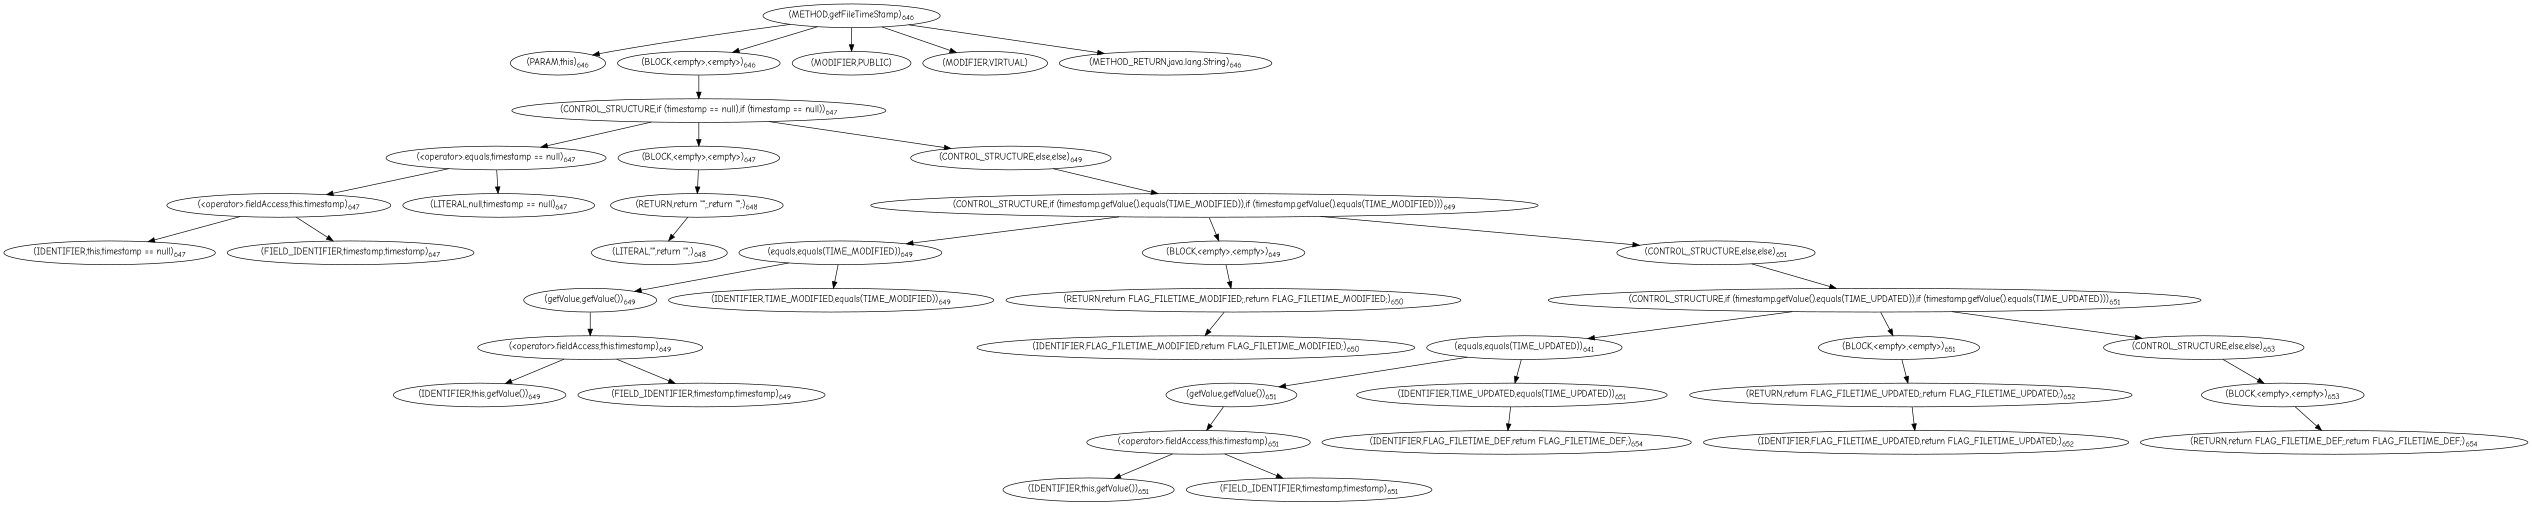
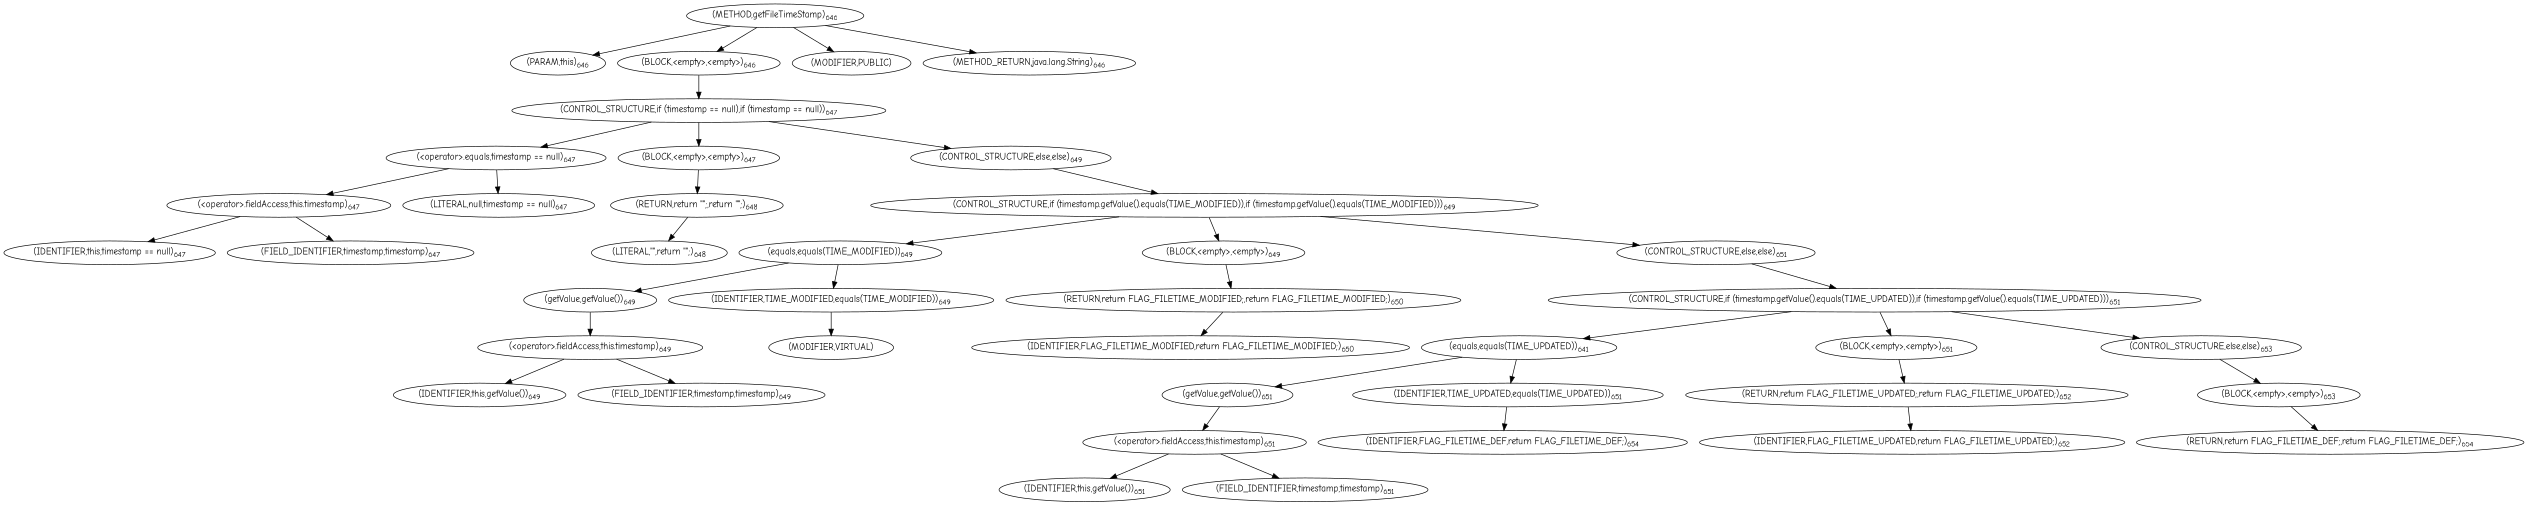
edge "(METHOD,getFileTimeStamp)" -> "(MODIFIER,VIRTUAL)": now "(IDENTIFIER,TIME_MODIFIED,equals(TIME_MODIFIED))" -> "(MODIFIER,VIRTUAL)"
